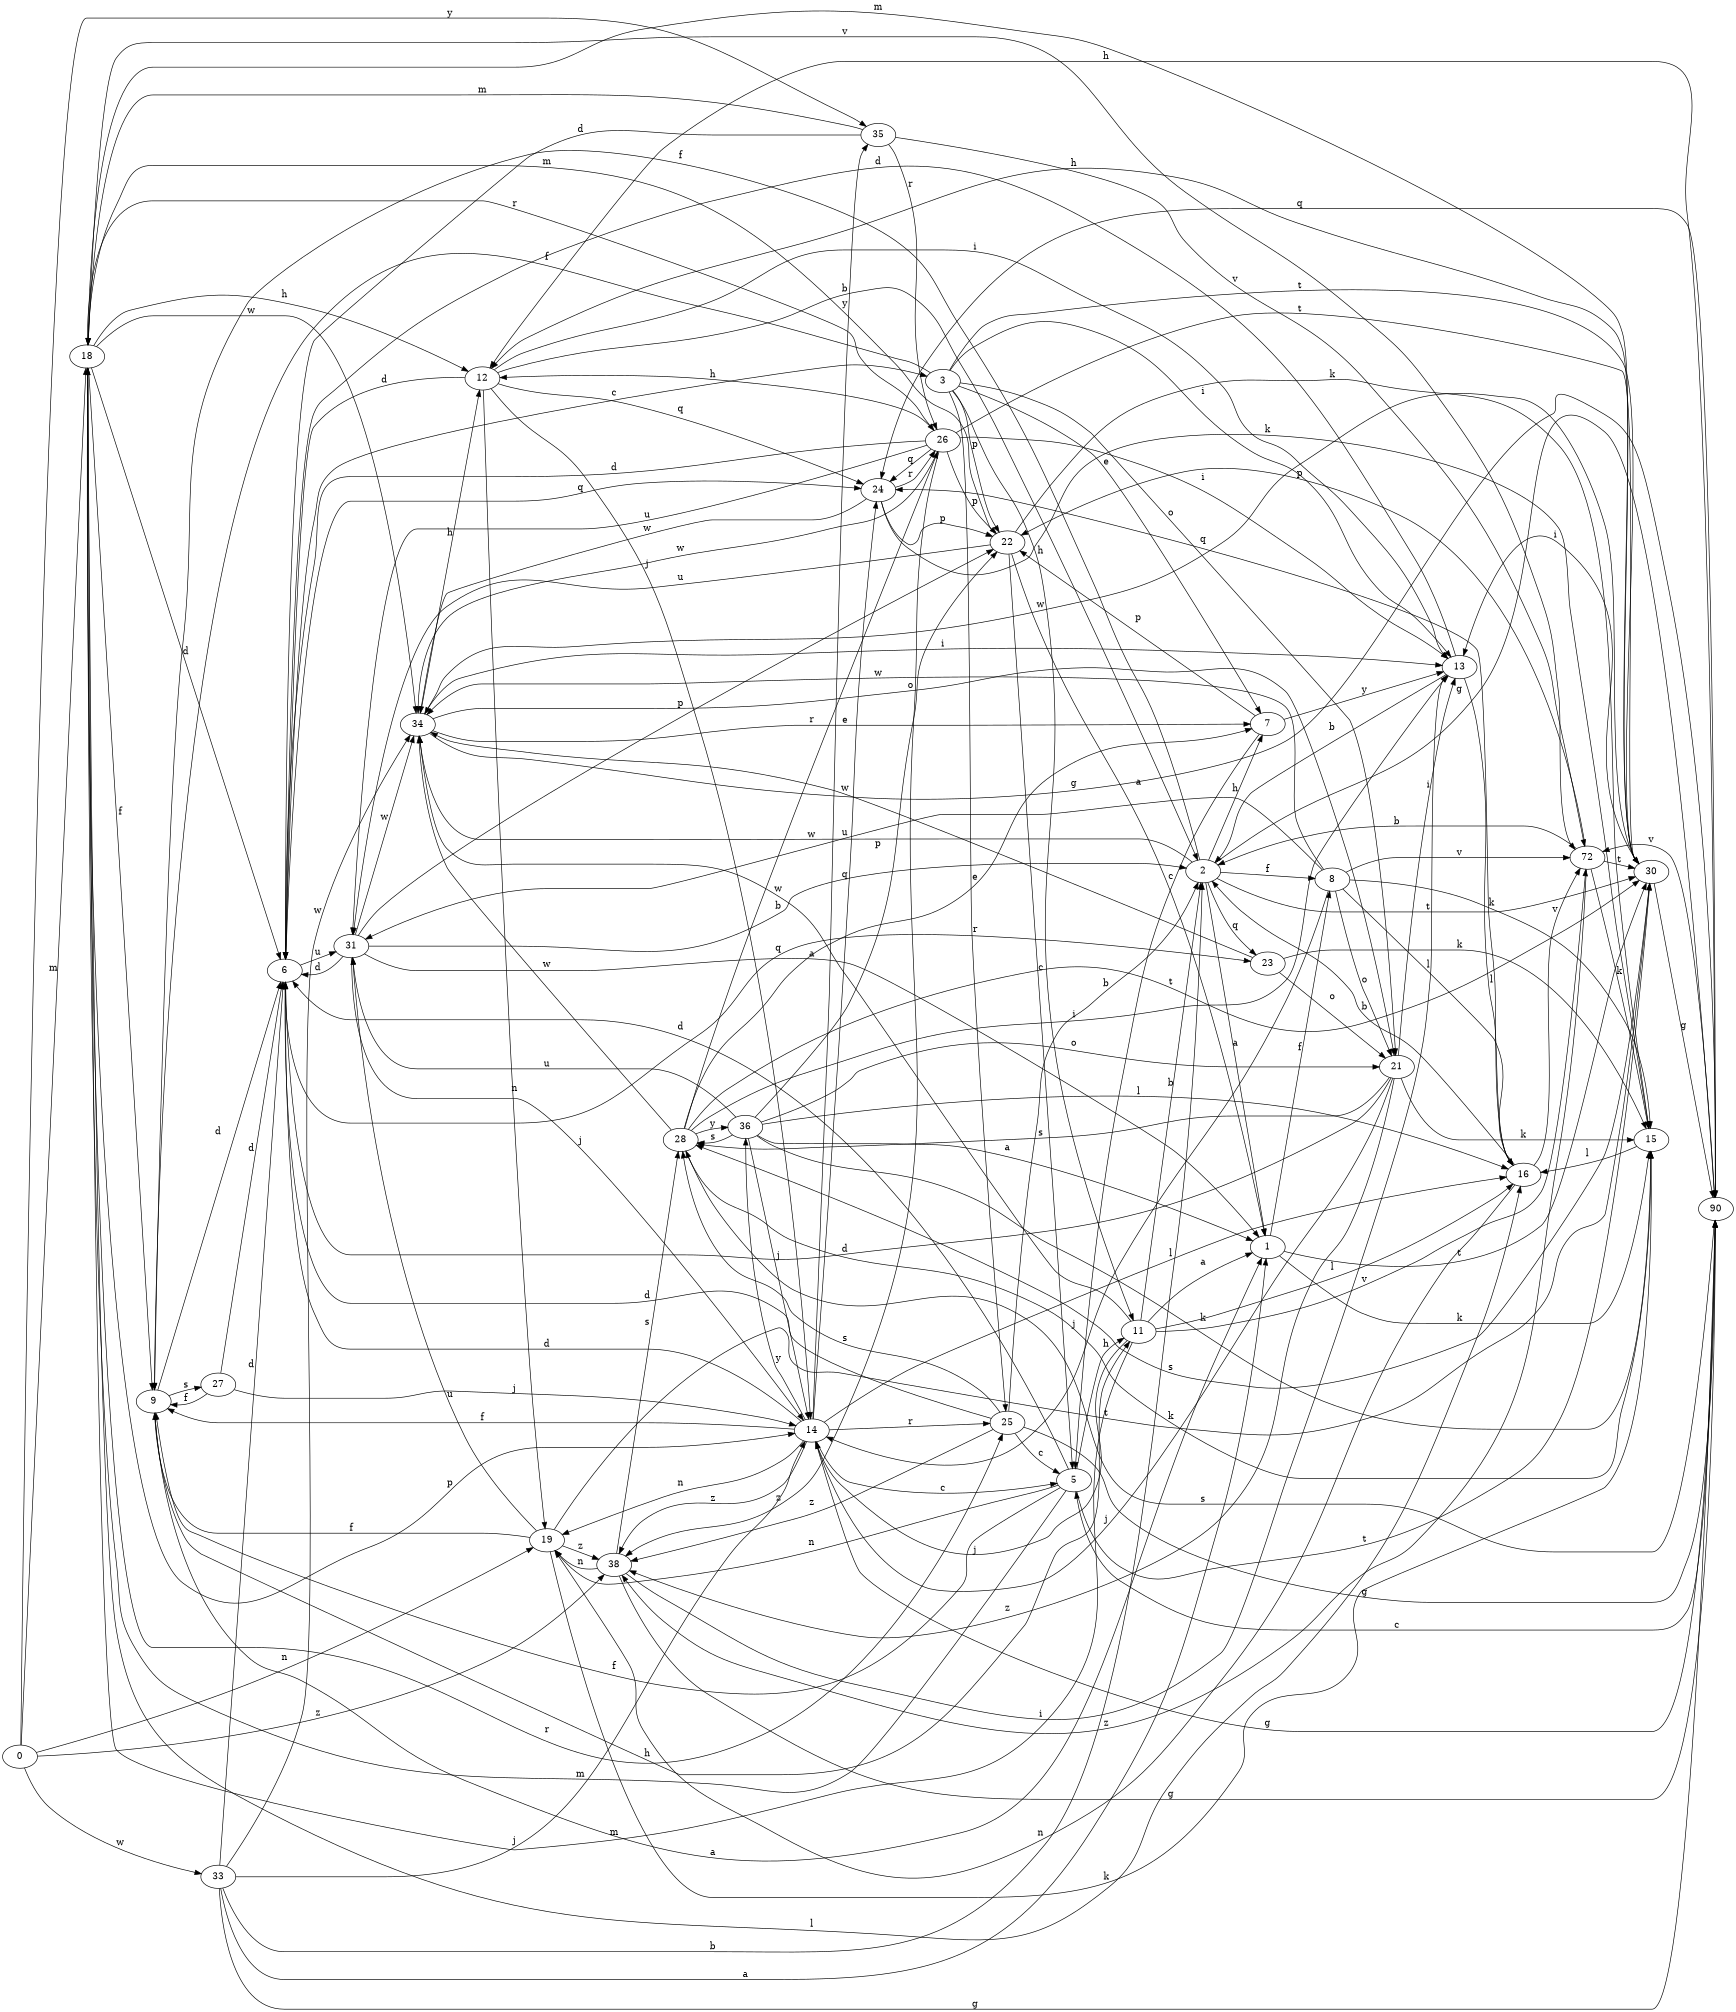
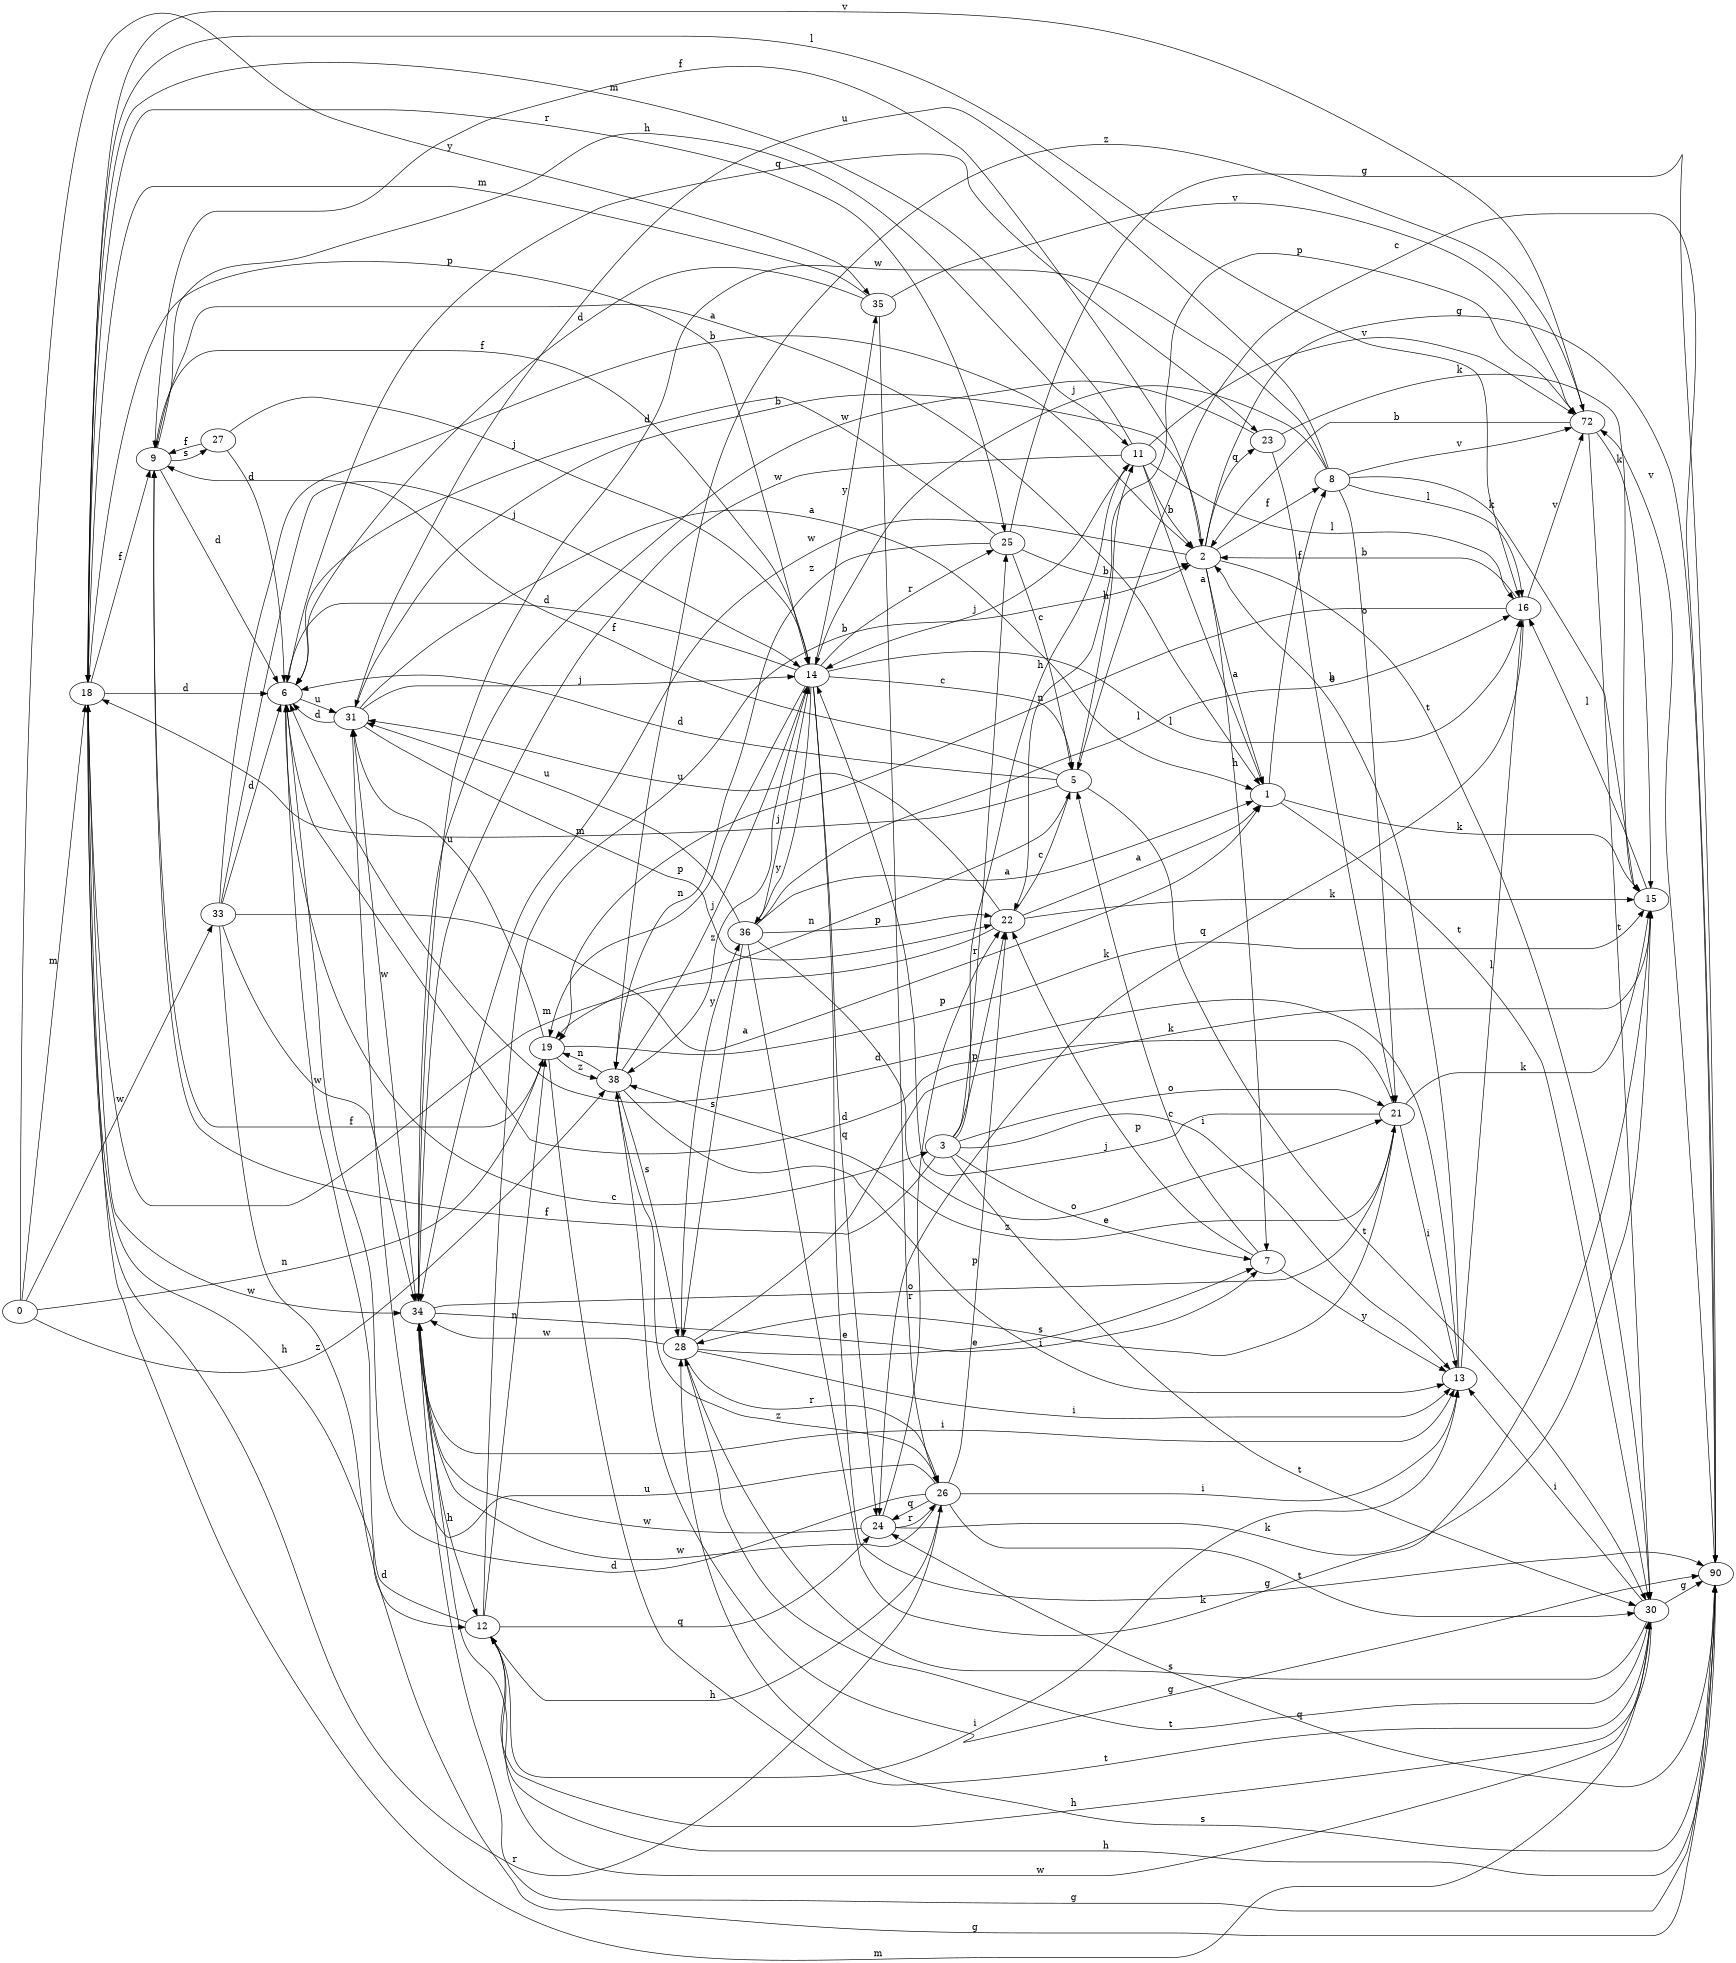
edge "6" -> "24": removed, label "q"
edge "12" -> "14": now "38" -> "14"
edge "25" -> "28": removed, label "s"
